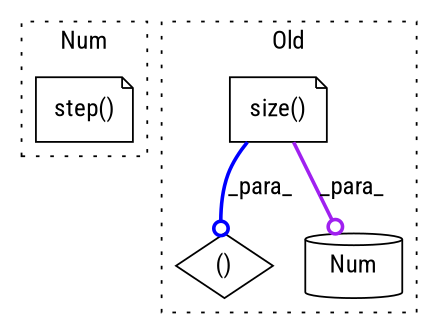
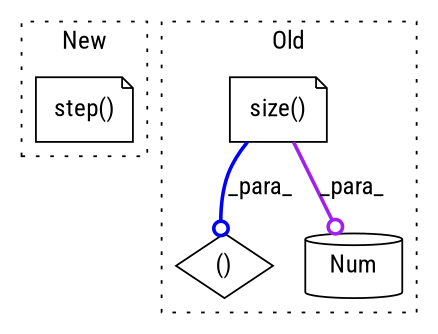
cluster "Num": label "Num" -> "New"
